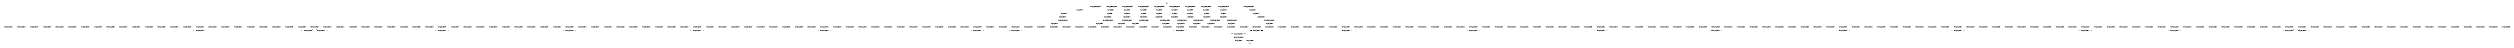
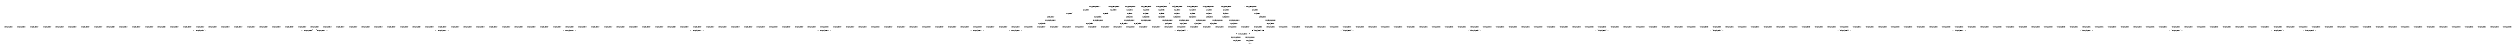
node "realign_caller_ID0000117": label "realign_caller_ID0000117" -> "haplotype_caller_ID0000117"
node "select_variants_snp_ID0000283": added
